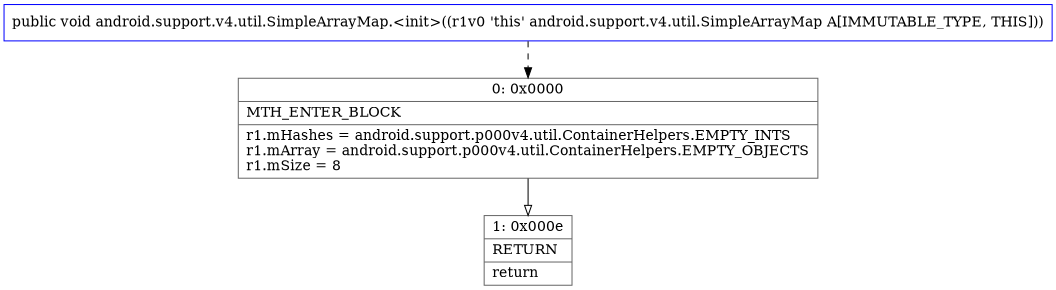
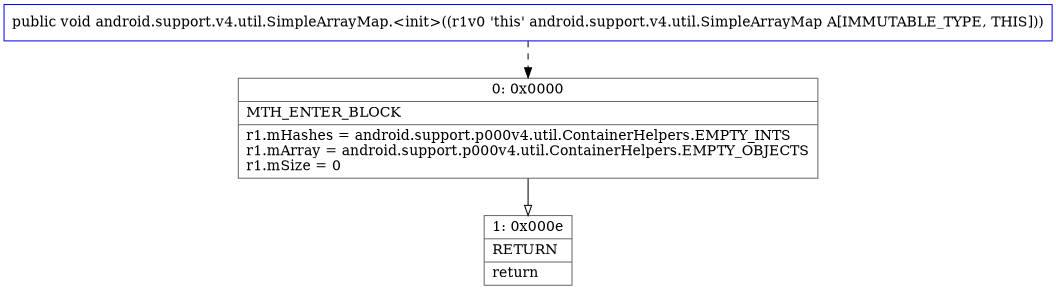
node "0: 0x0000": text "r1.mSize = 8" -> "r1.mSize = 0"
